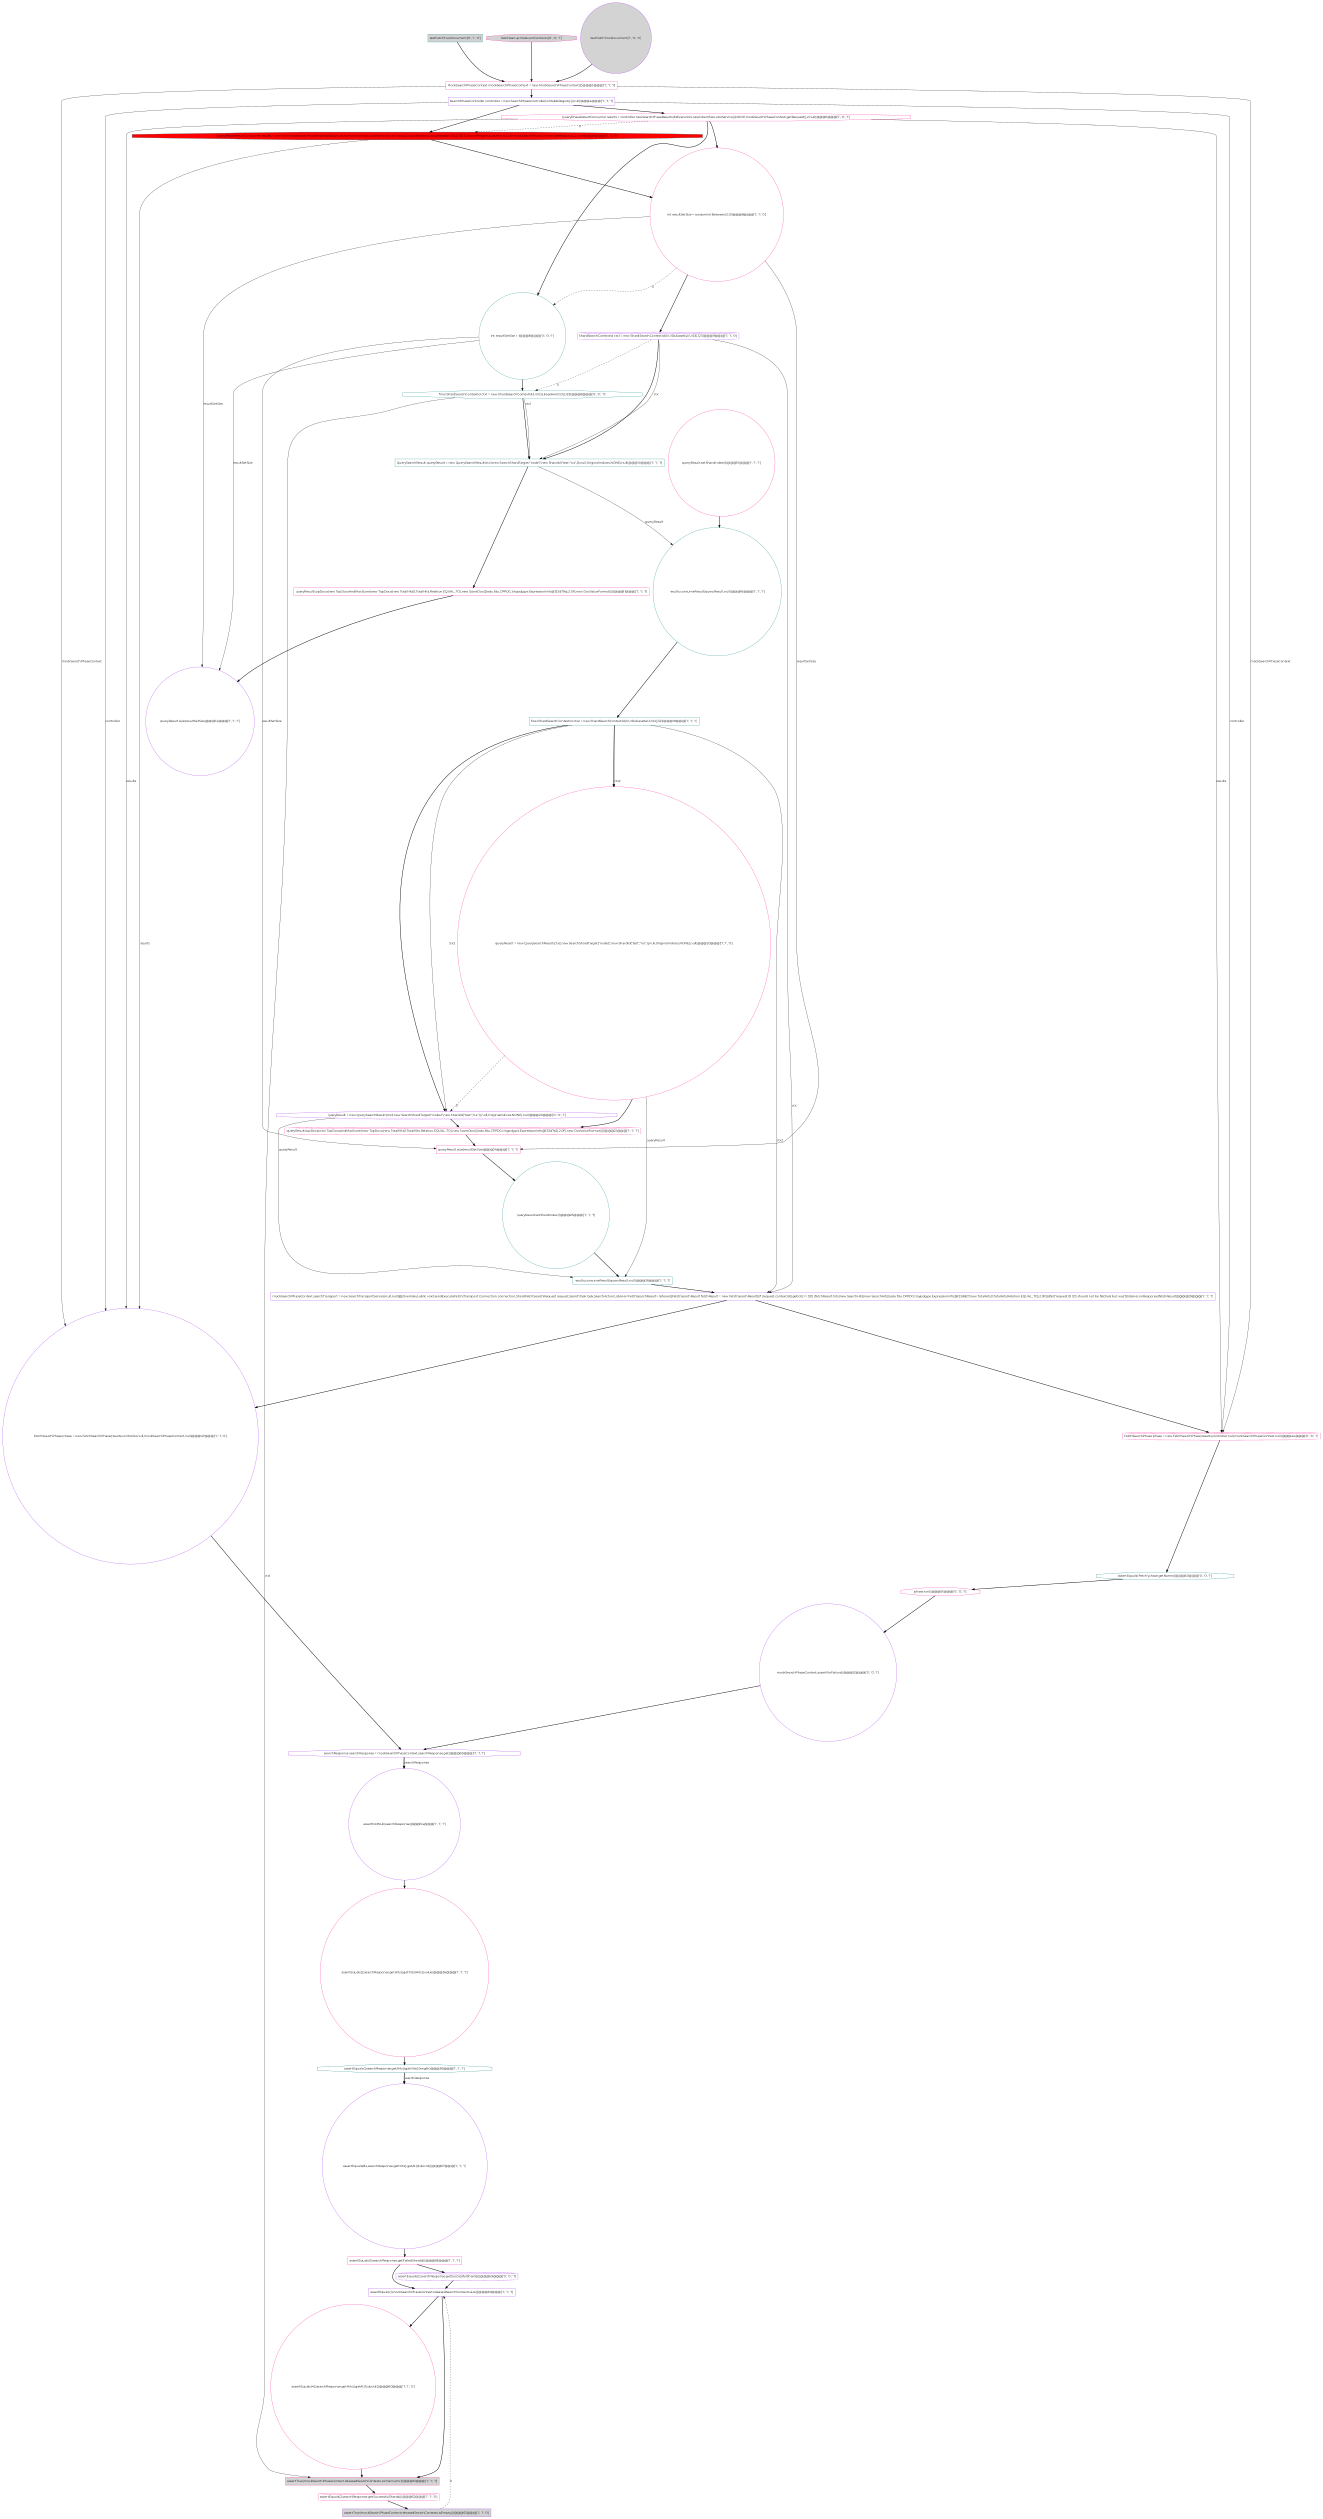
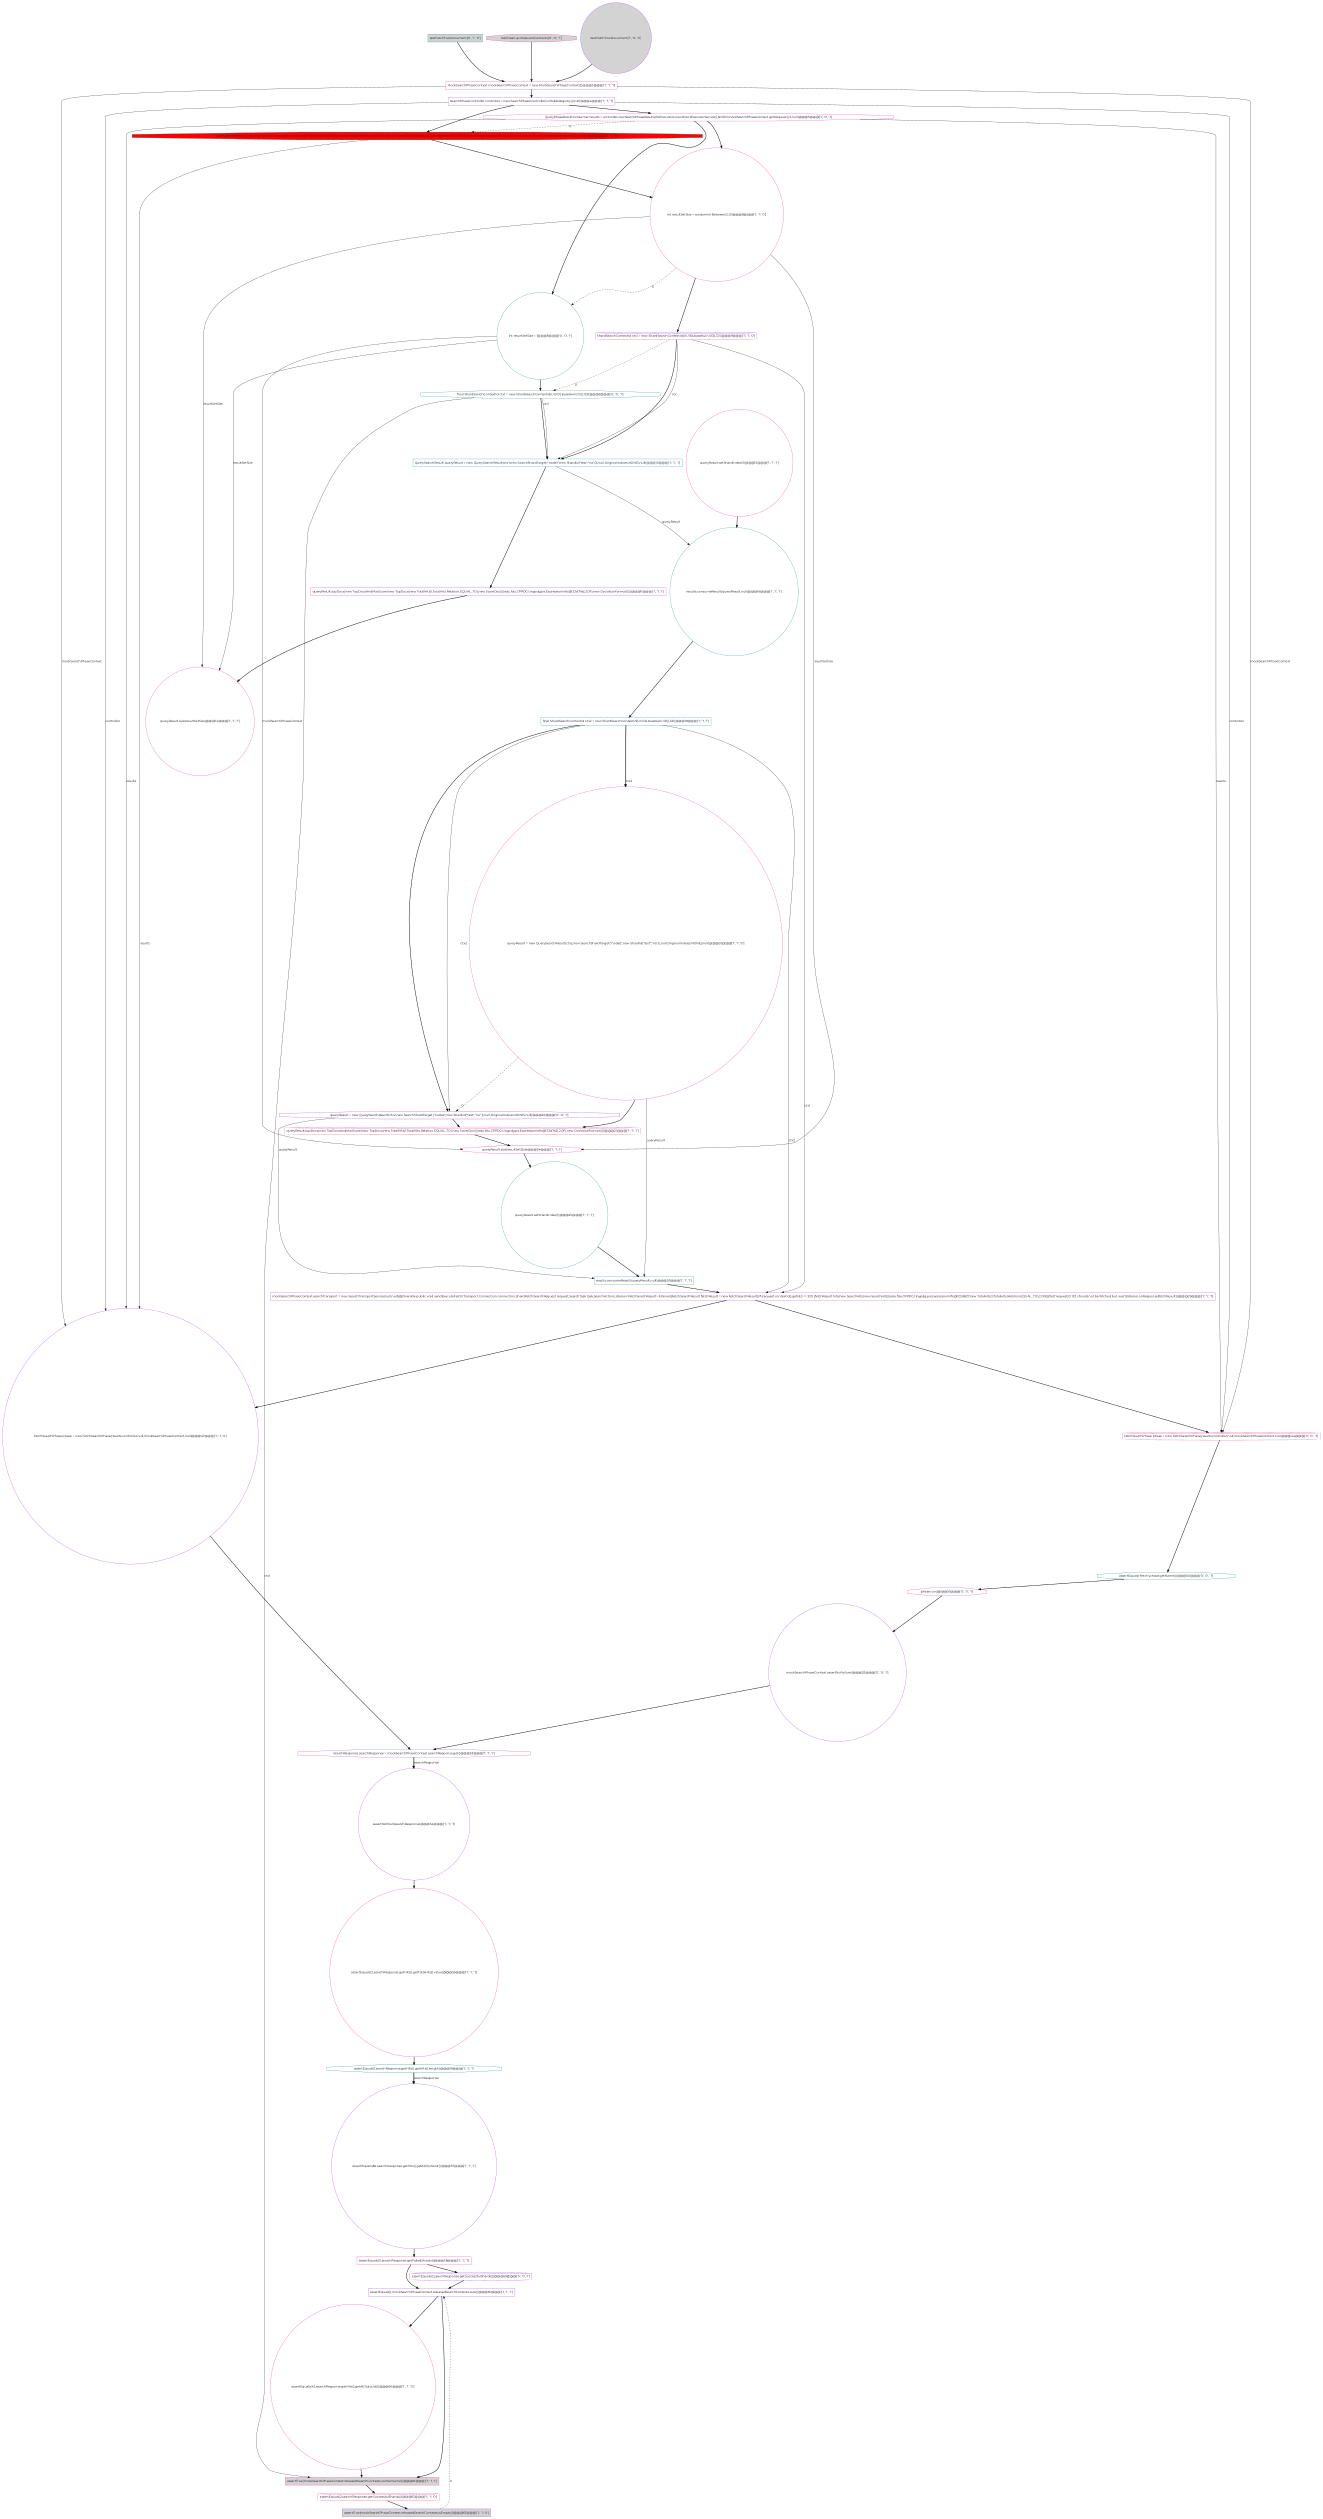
node "queryResult.size(resultSetSize)@@@14@@@['1', '1', '1']": color purple -> deeppink
edge "int resultSetSize = 1@@@8@@@['0', '0', '1']" -> "queryResult.size(resultSetSize)@@@24@@@['1', '1', '1']": label "resultSetSize" -> "mockSearchPhaseContext"
node "queryResult.size(resultSetSize)@@@24@@@['1', '1', '1']": shape box -> octagon
